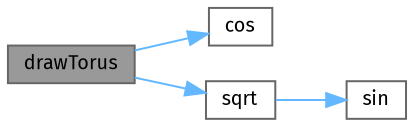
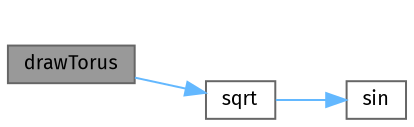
node "cos": removed
